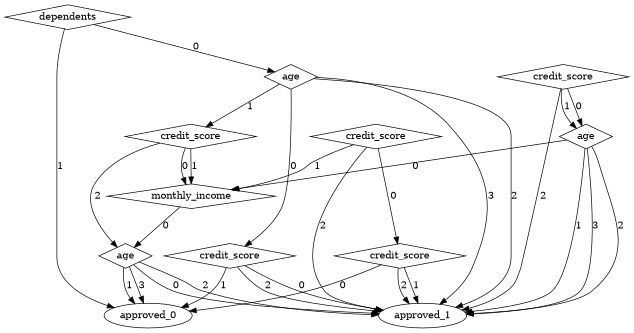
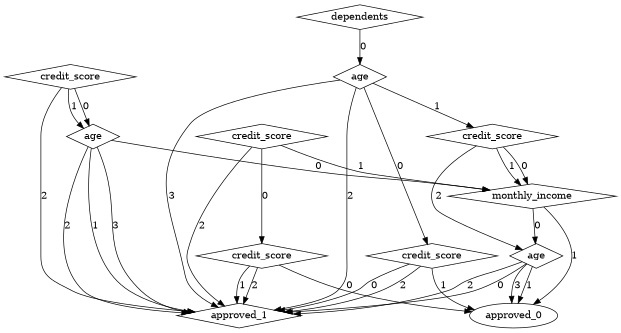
edge "dependents" -> "approved_0": now "monthly_income" -> "approved_0"
node "approved_1": shape ellipse -> diamond
